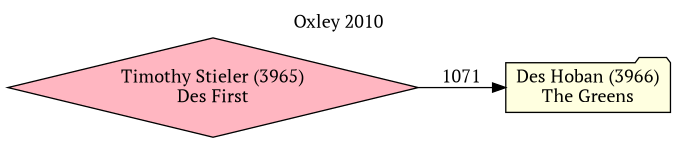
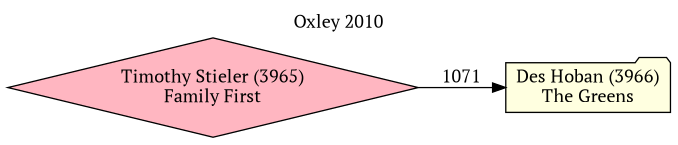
node "Timothy Stieler (3965) Des First": label "Timothy Stieler (3965) Des First" -> "Timothy Stieler (3965) Family First"
